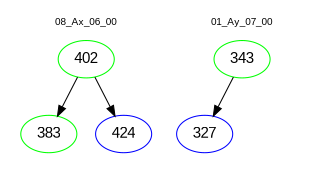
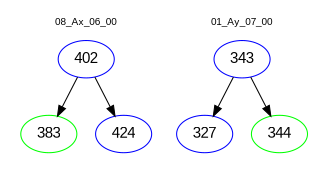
node "402": color green -> blue
node "343": color green -> blue
node "344": added
